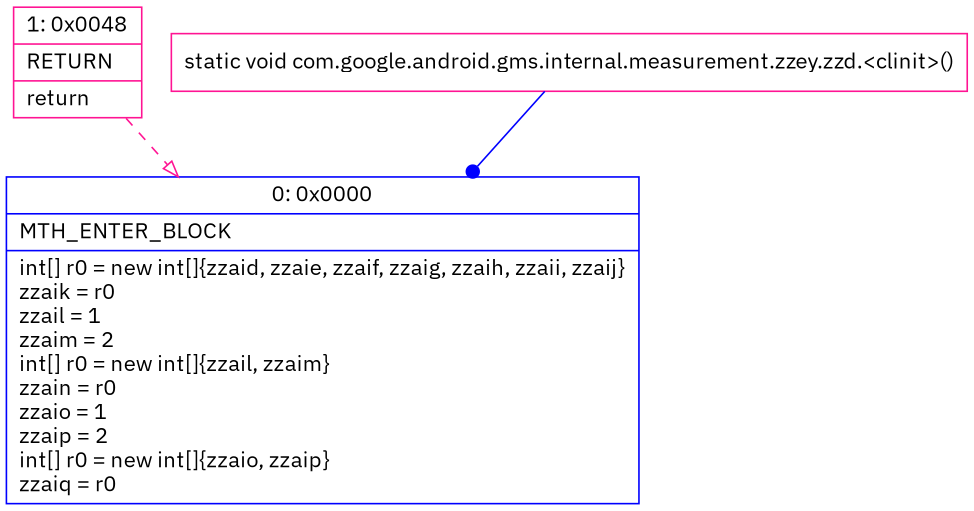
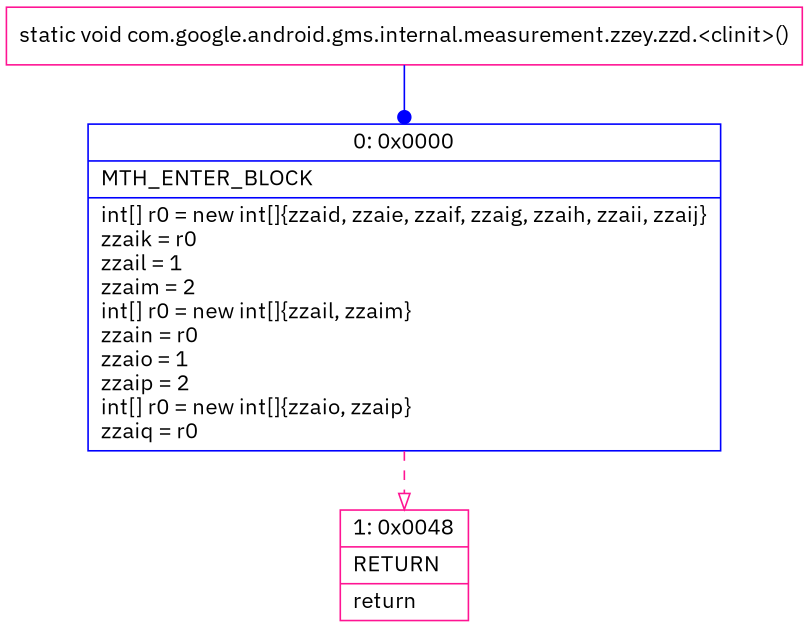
edge "1: 0x0048" -> "0: 0x0000": reversed
